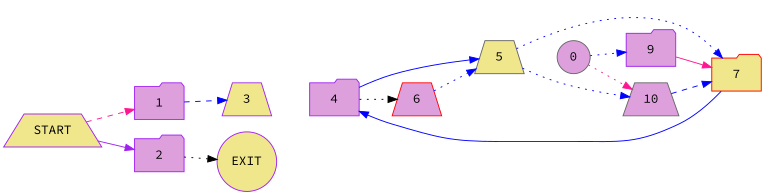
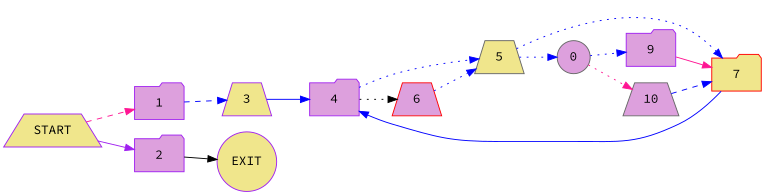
edge "4" -> "5": style solid -> dotted
edge "5" -> "10": now "5" -> "0"
edge "3" -> "4": added
edge "2" -> "EXIT": style dotted -> solid
